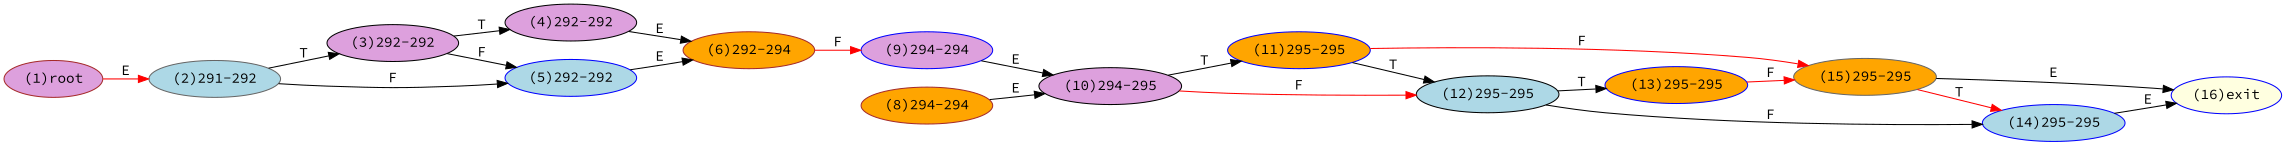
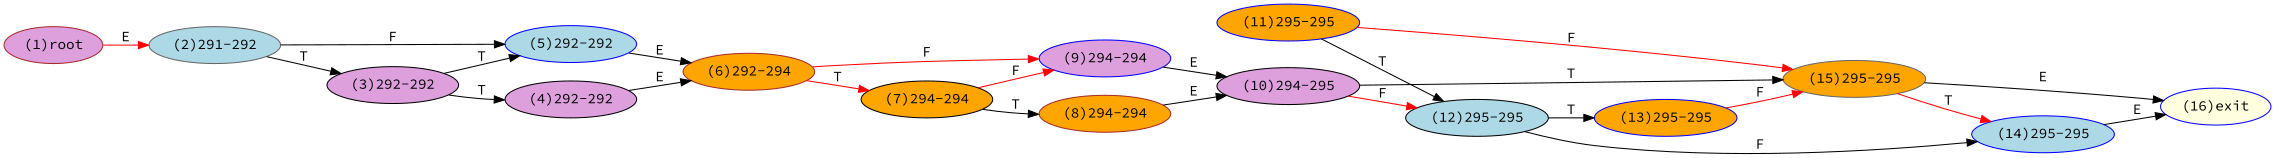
edge "(3)292-292" -> "(5)292-292": label "F" -> "T"
edge "(10)294-295" -> "(11)295-295": now "(10)294-295" -> "(15)295-295"
node "(7)294-294": added
